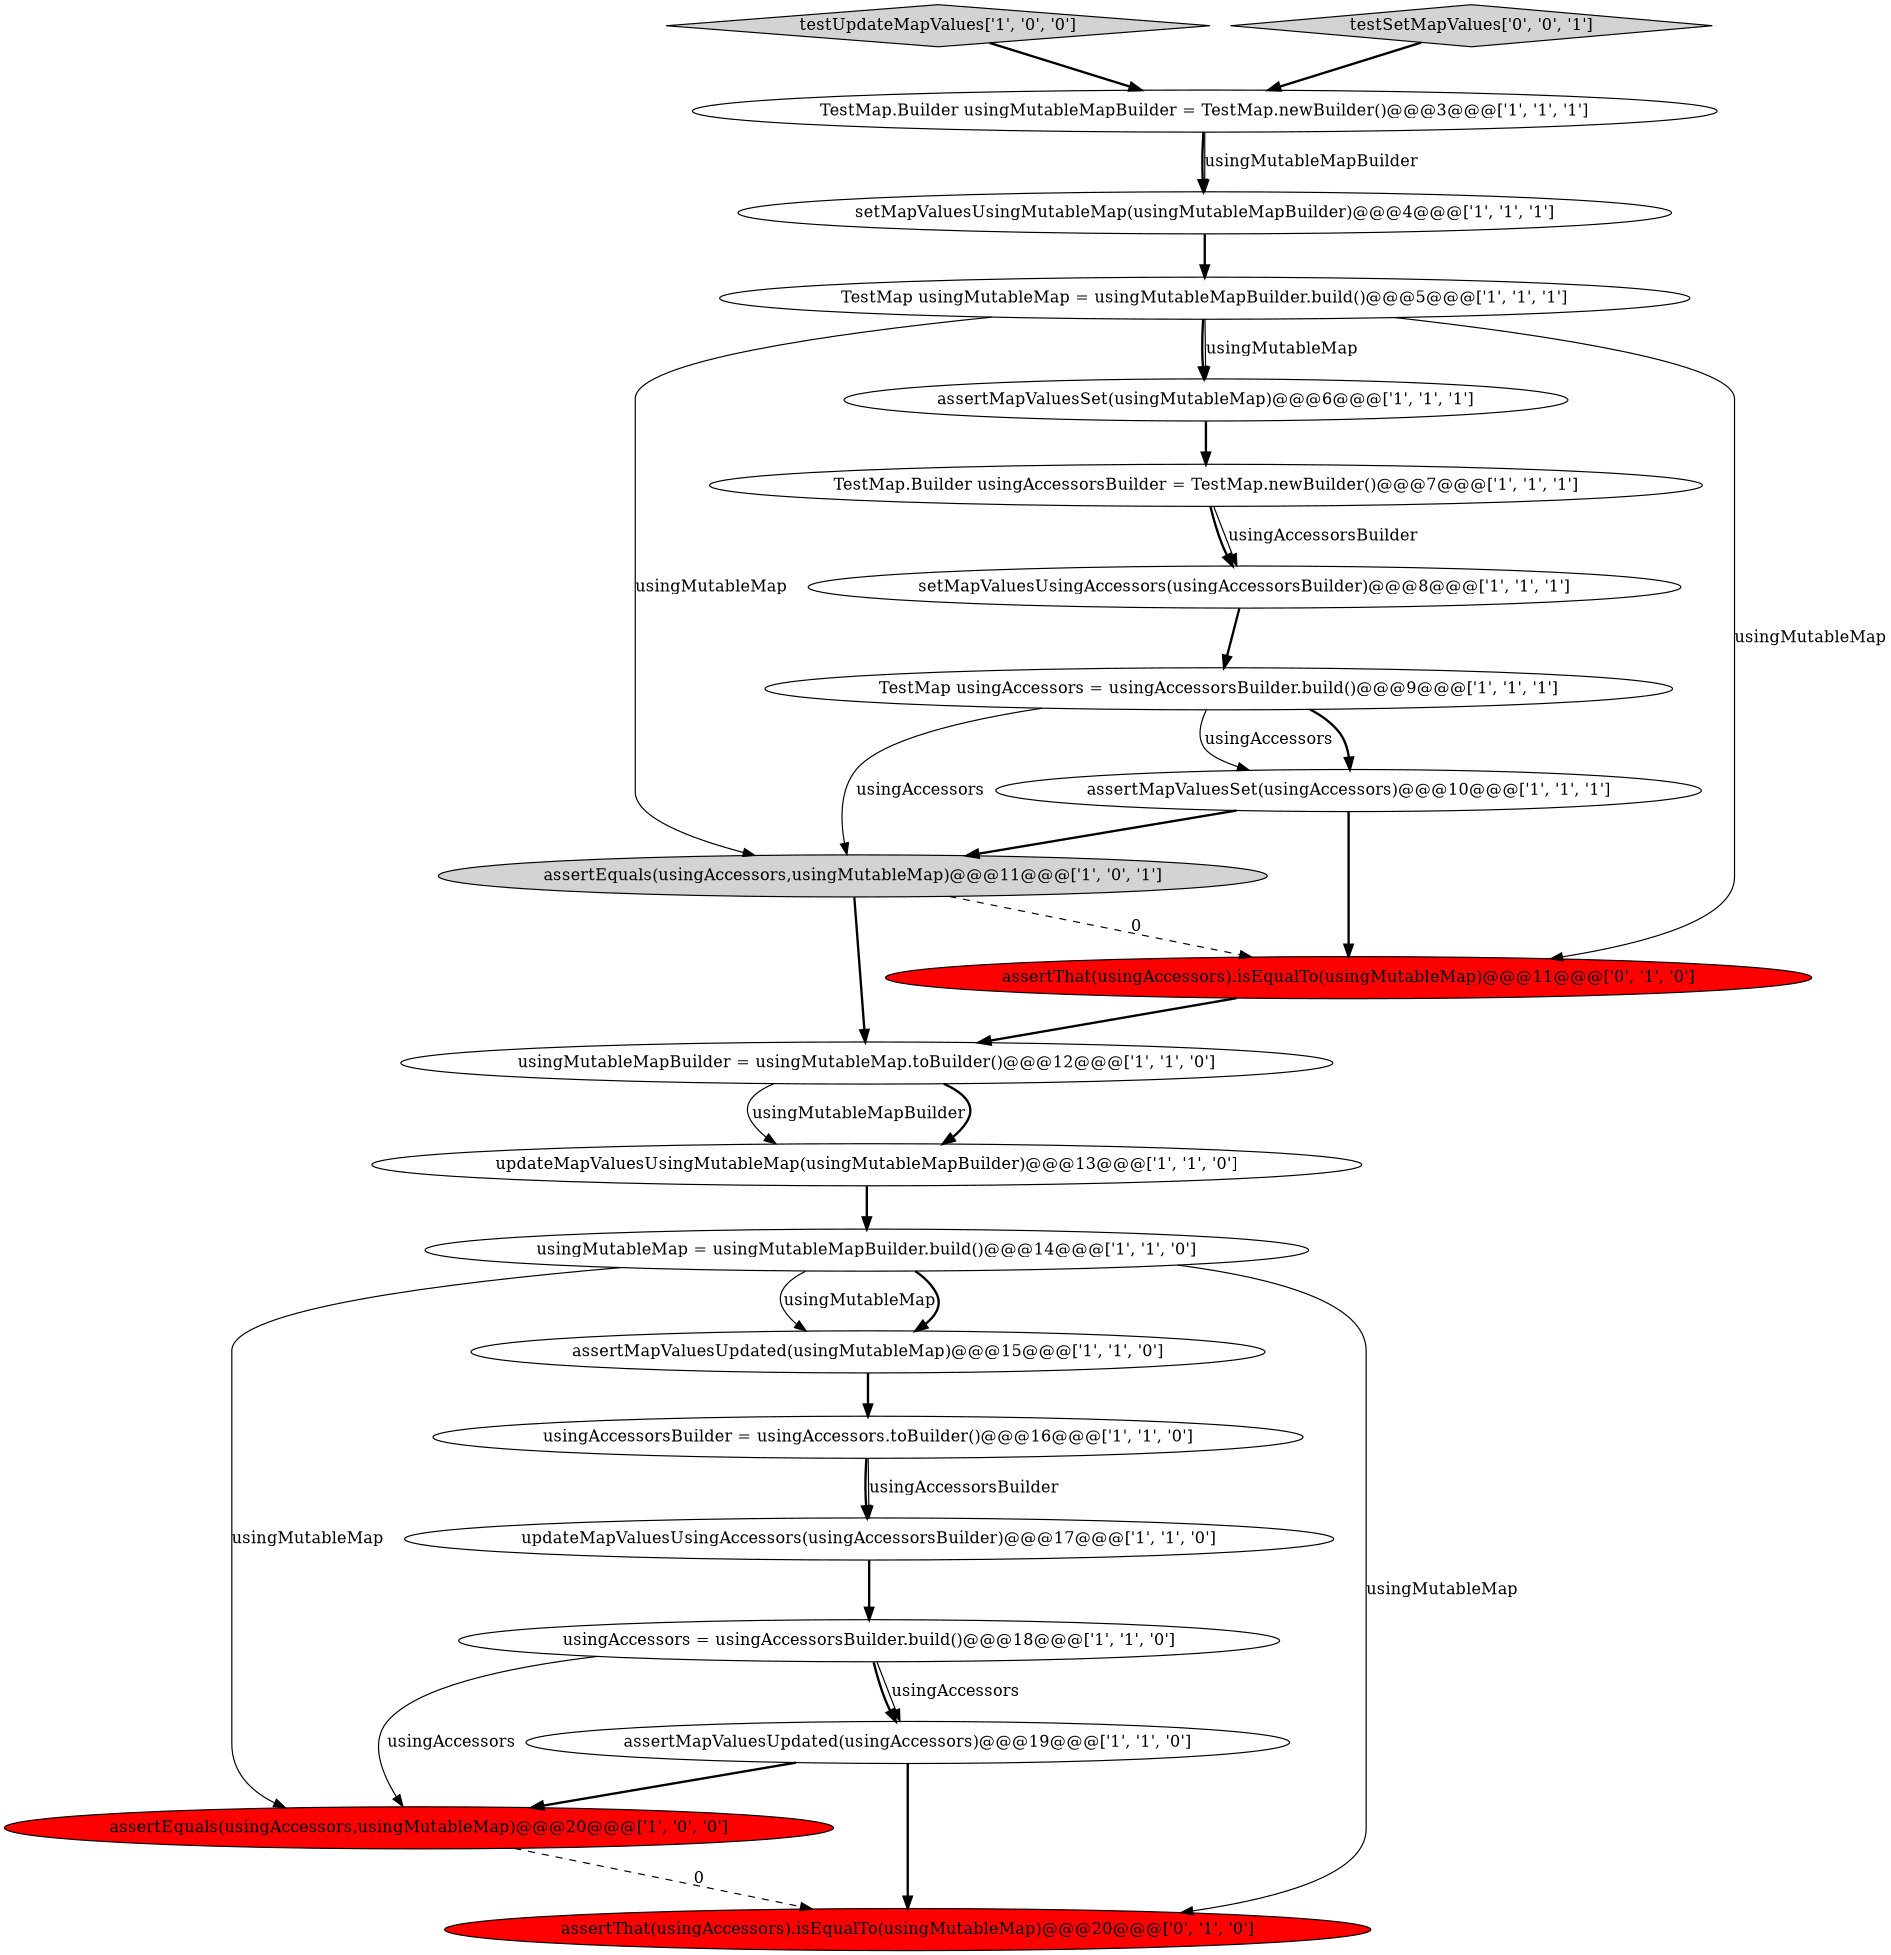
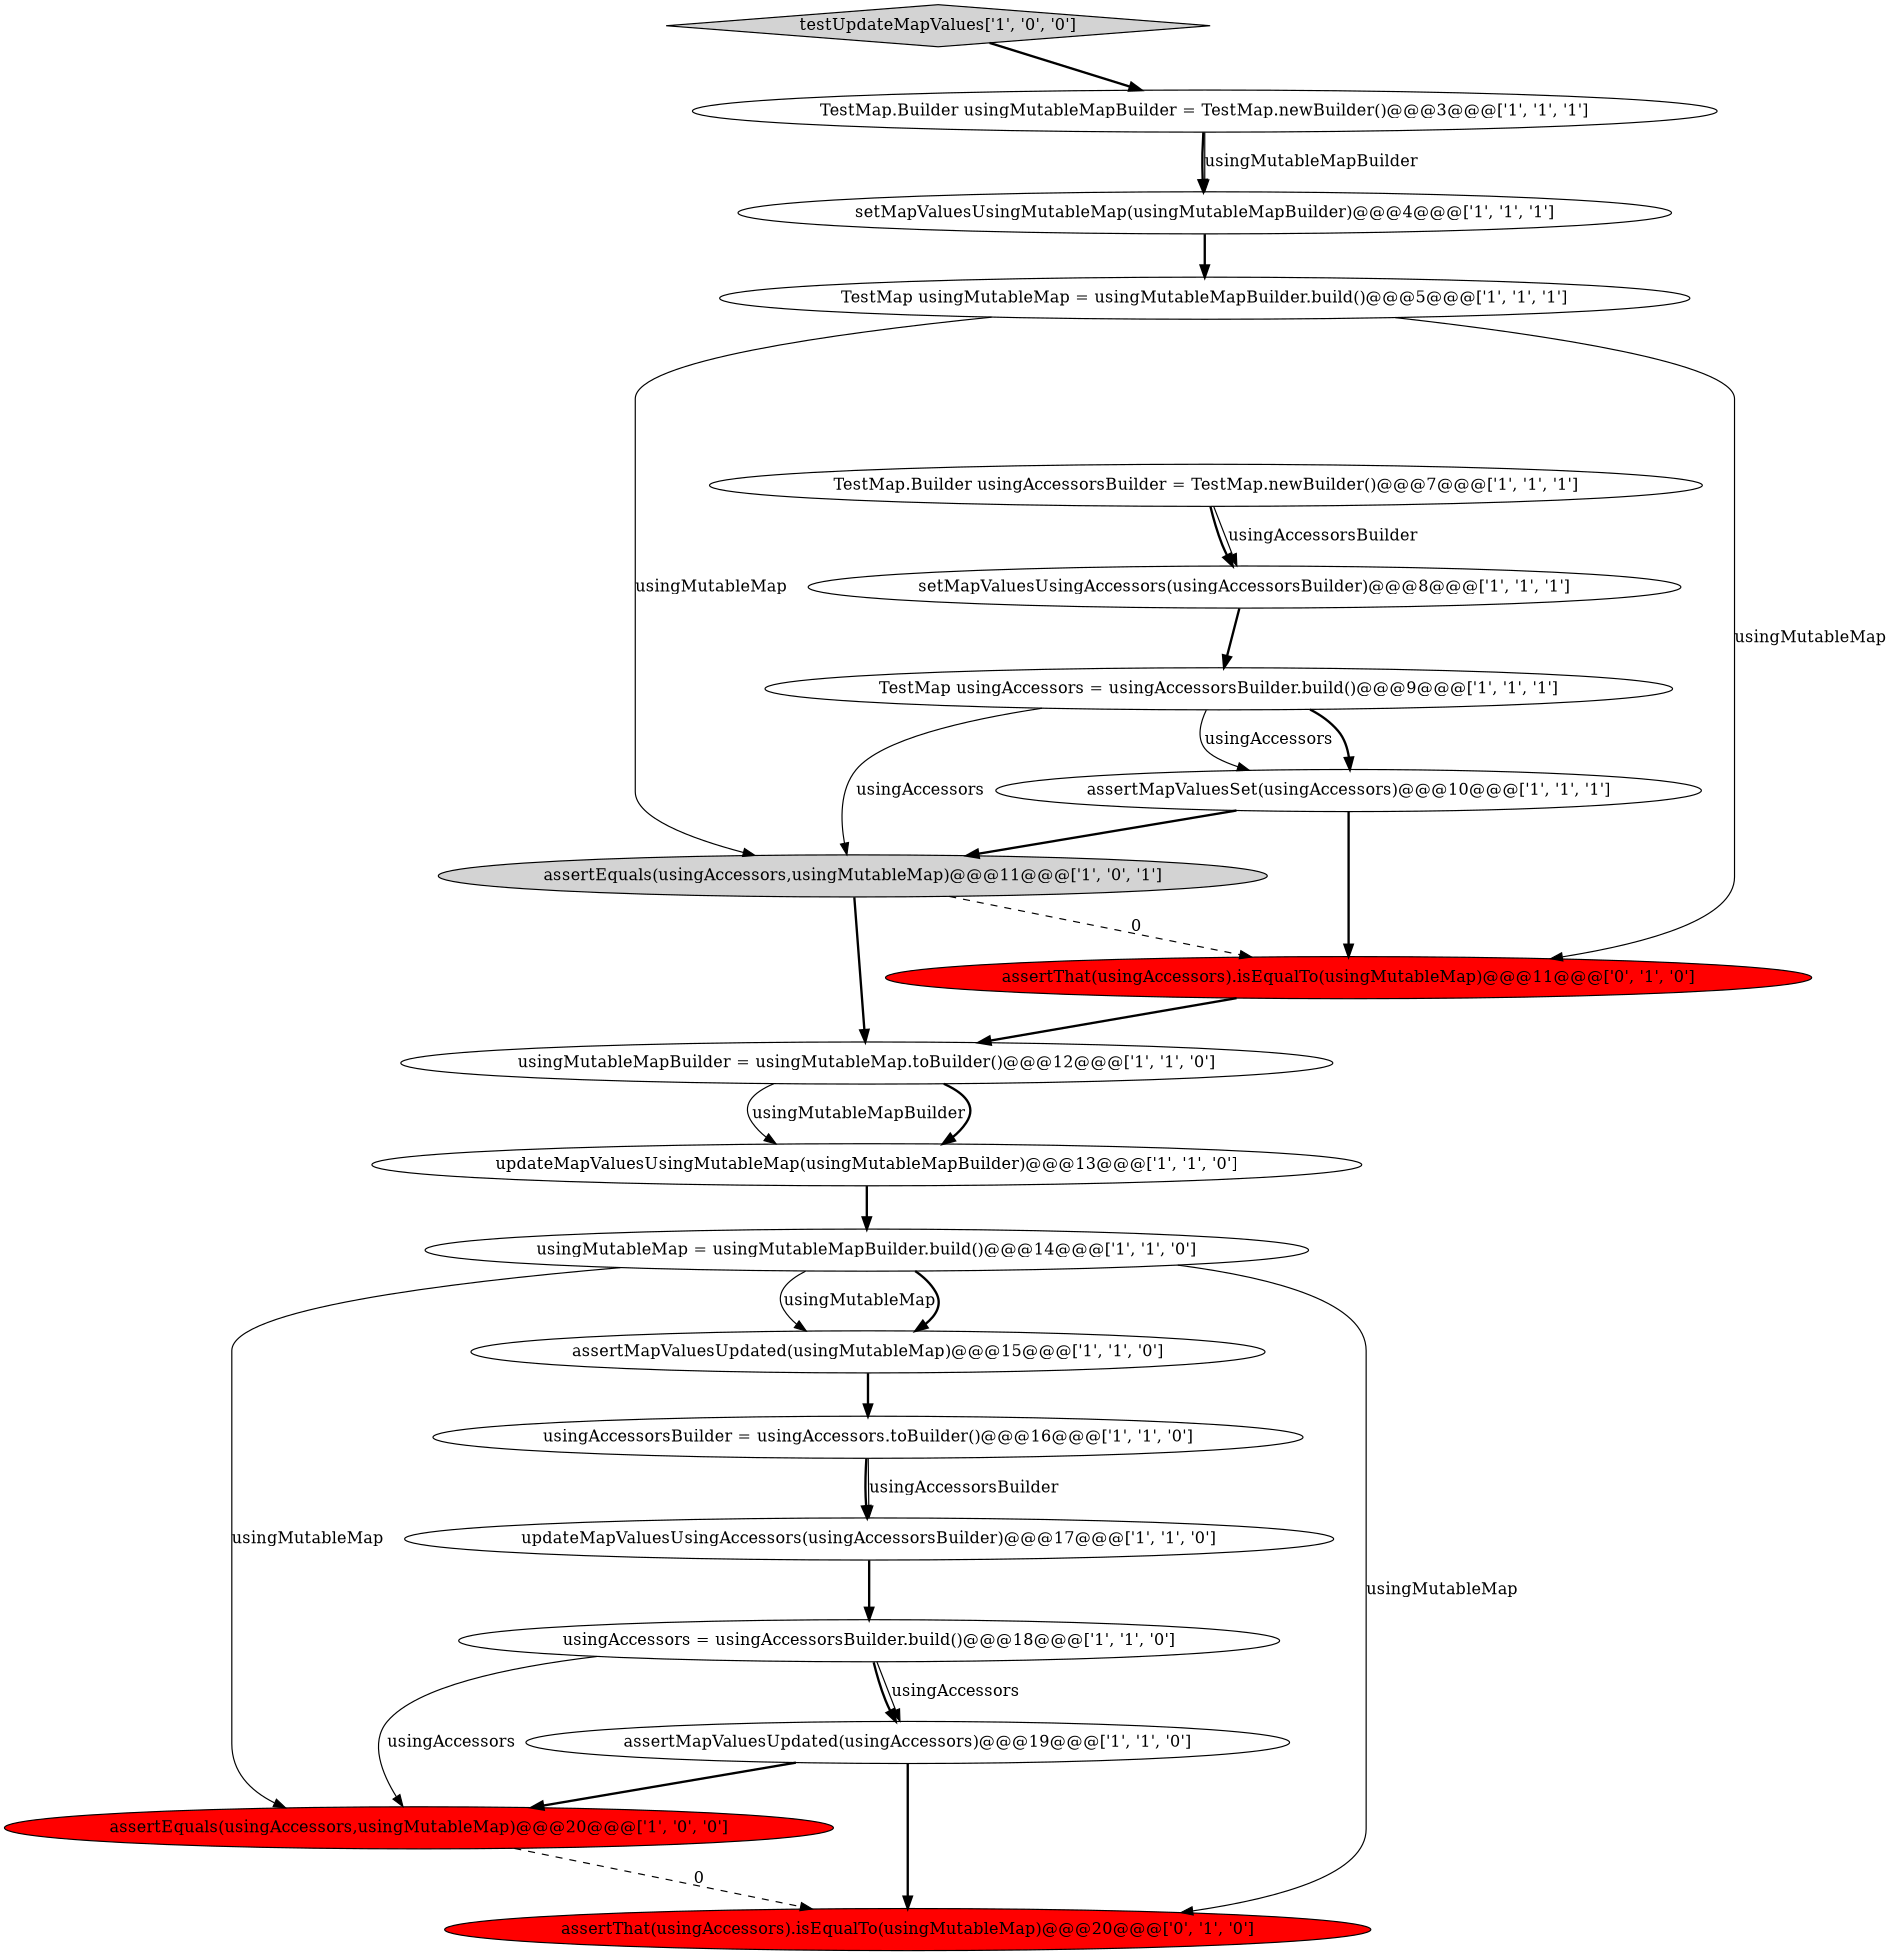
node "testSetMapValues['0', '0', '1']": removed
node "assertMapValuesSet(usingMutableMap)@@@6@@@['1', '1', '1']": removed
